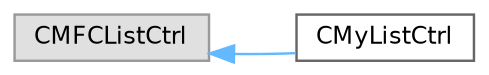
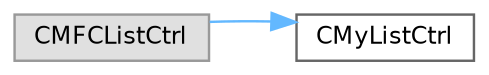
edge "CMyListCtrl" -> "CMFCListCtrl": reversed
